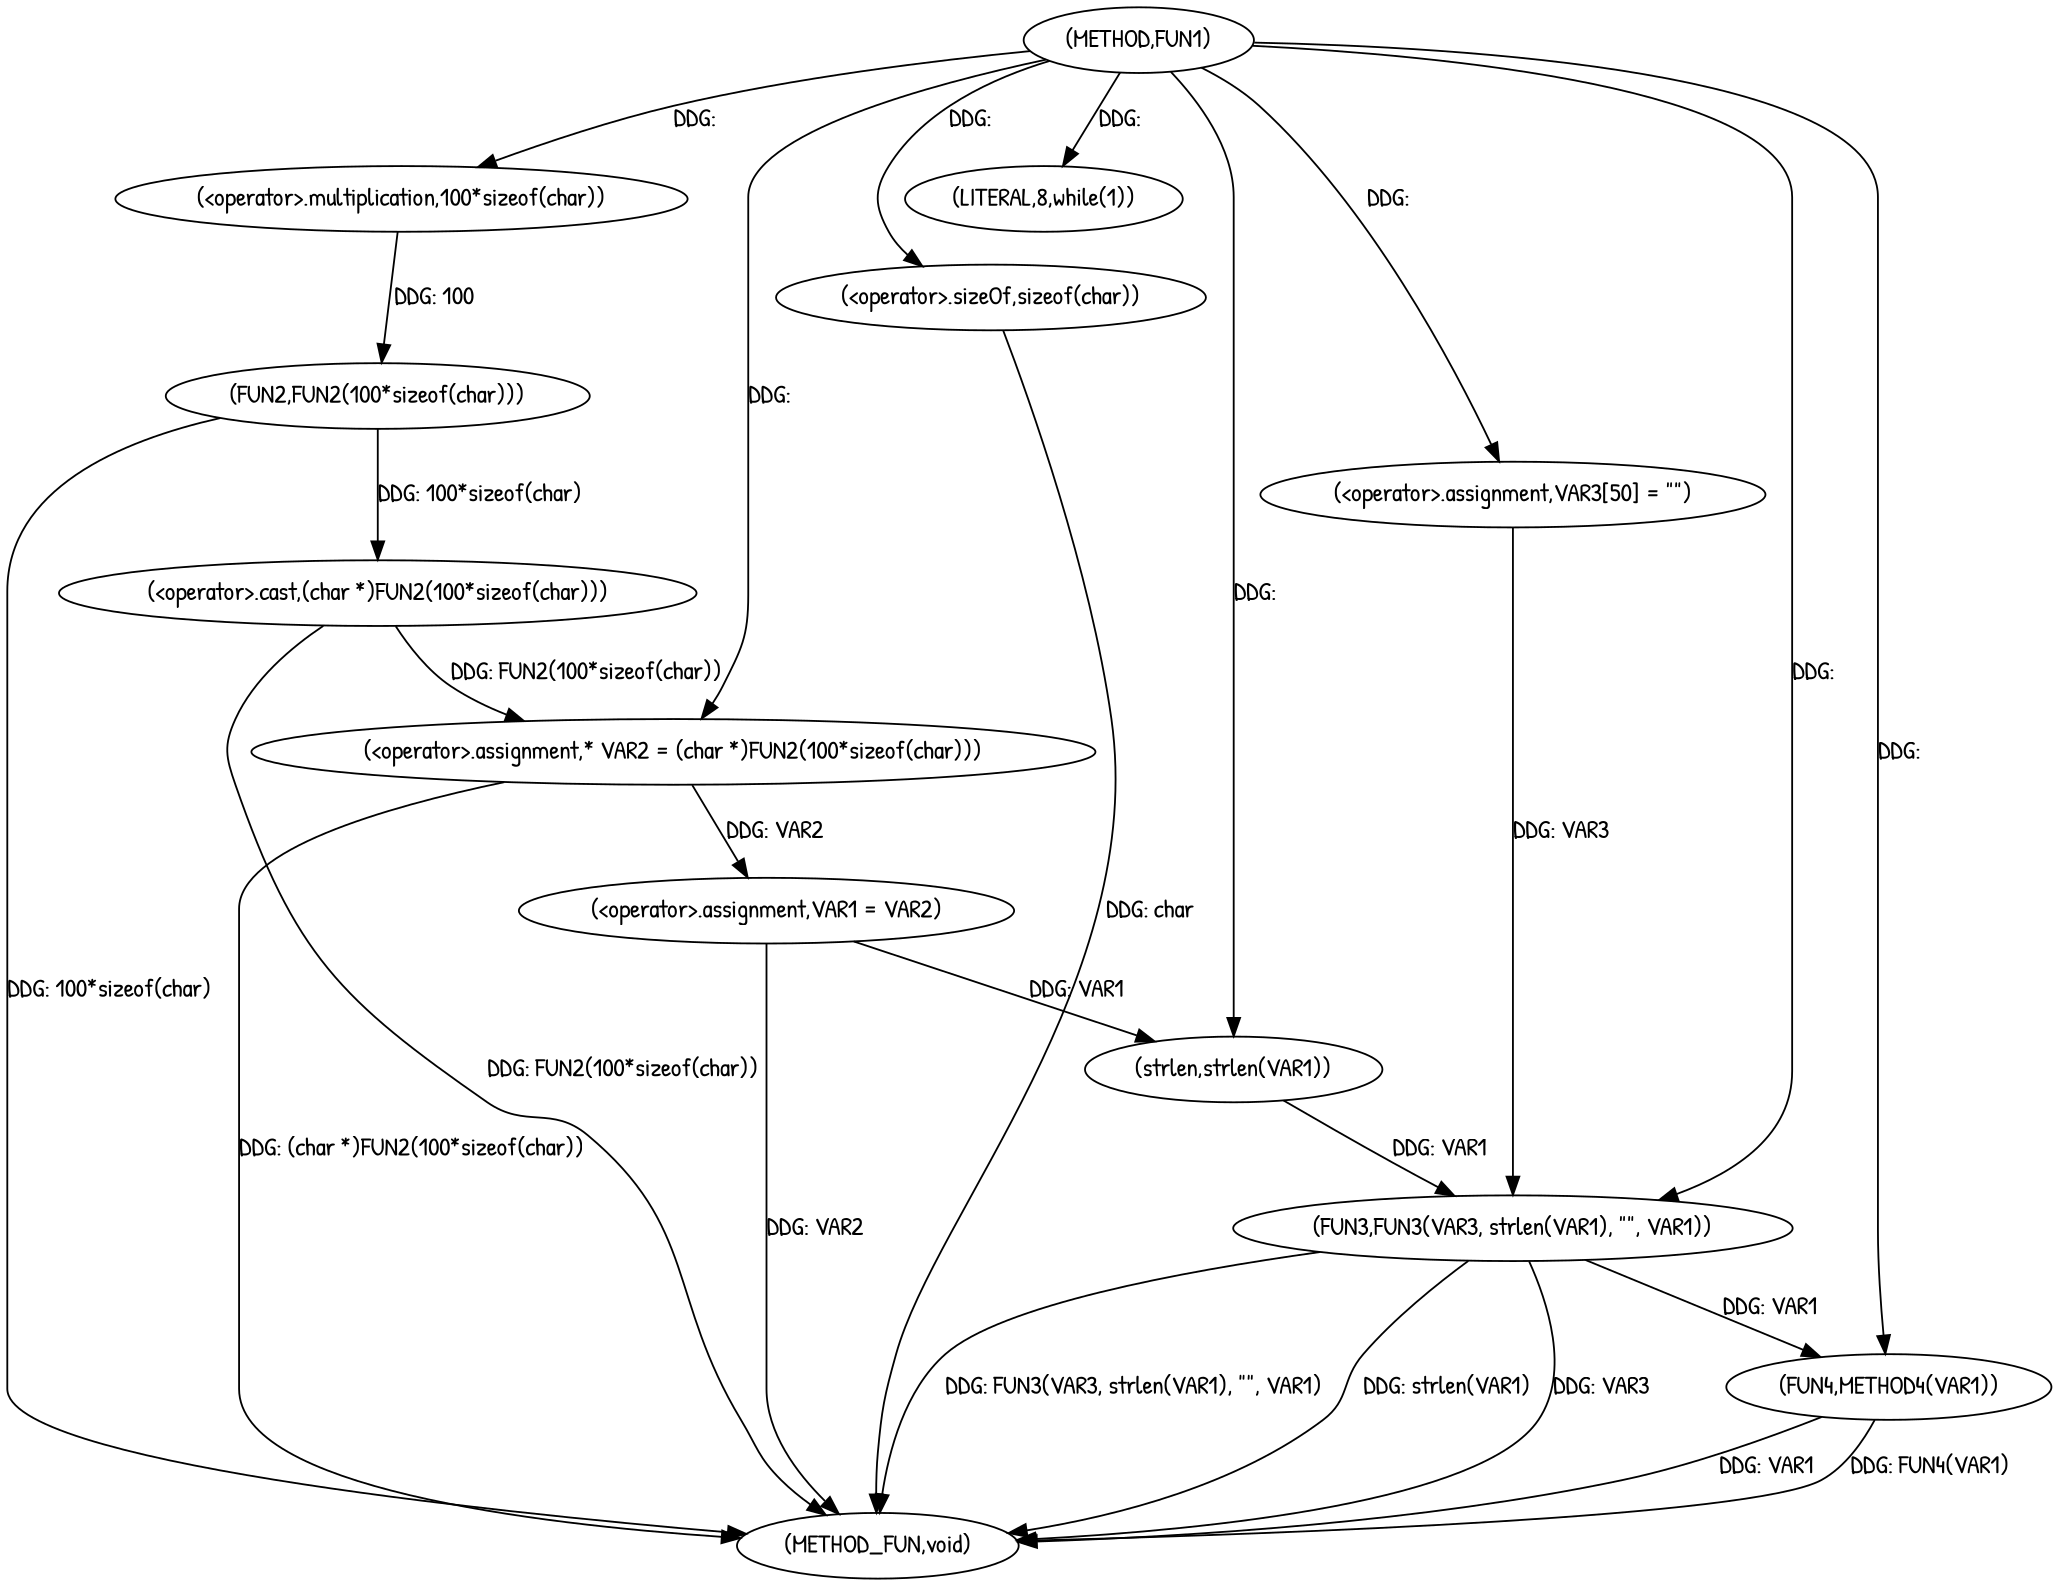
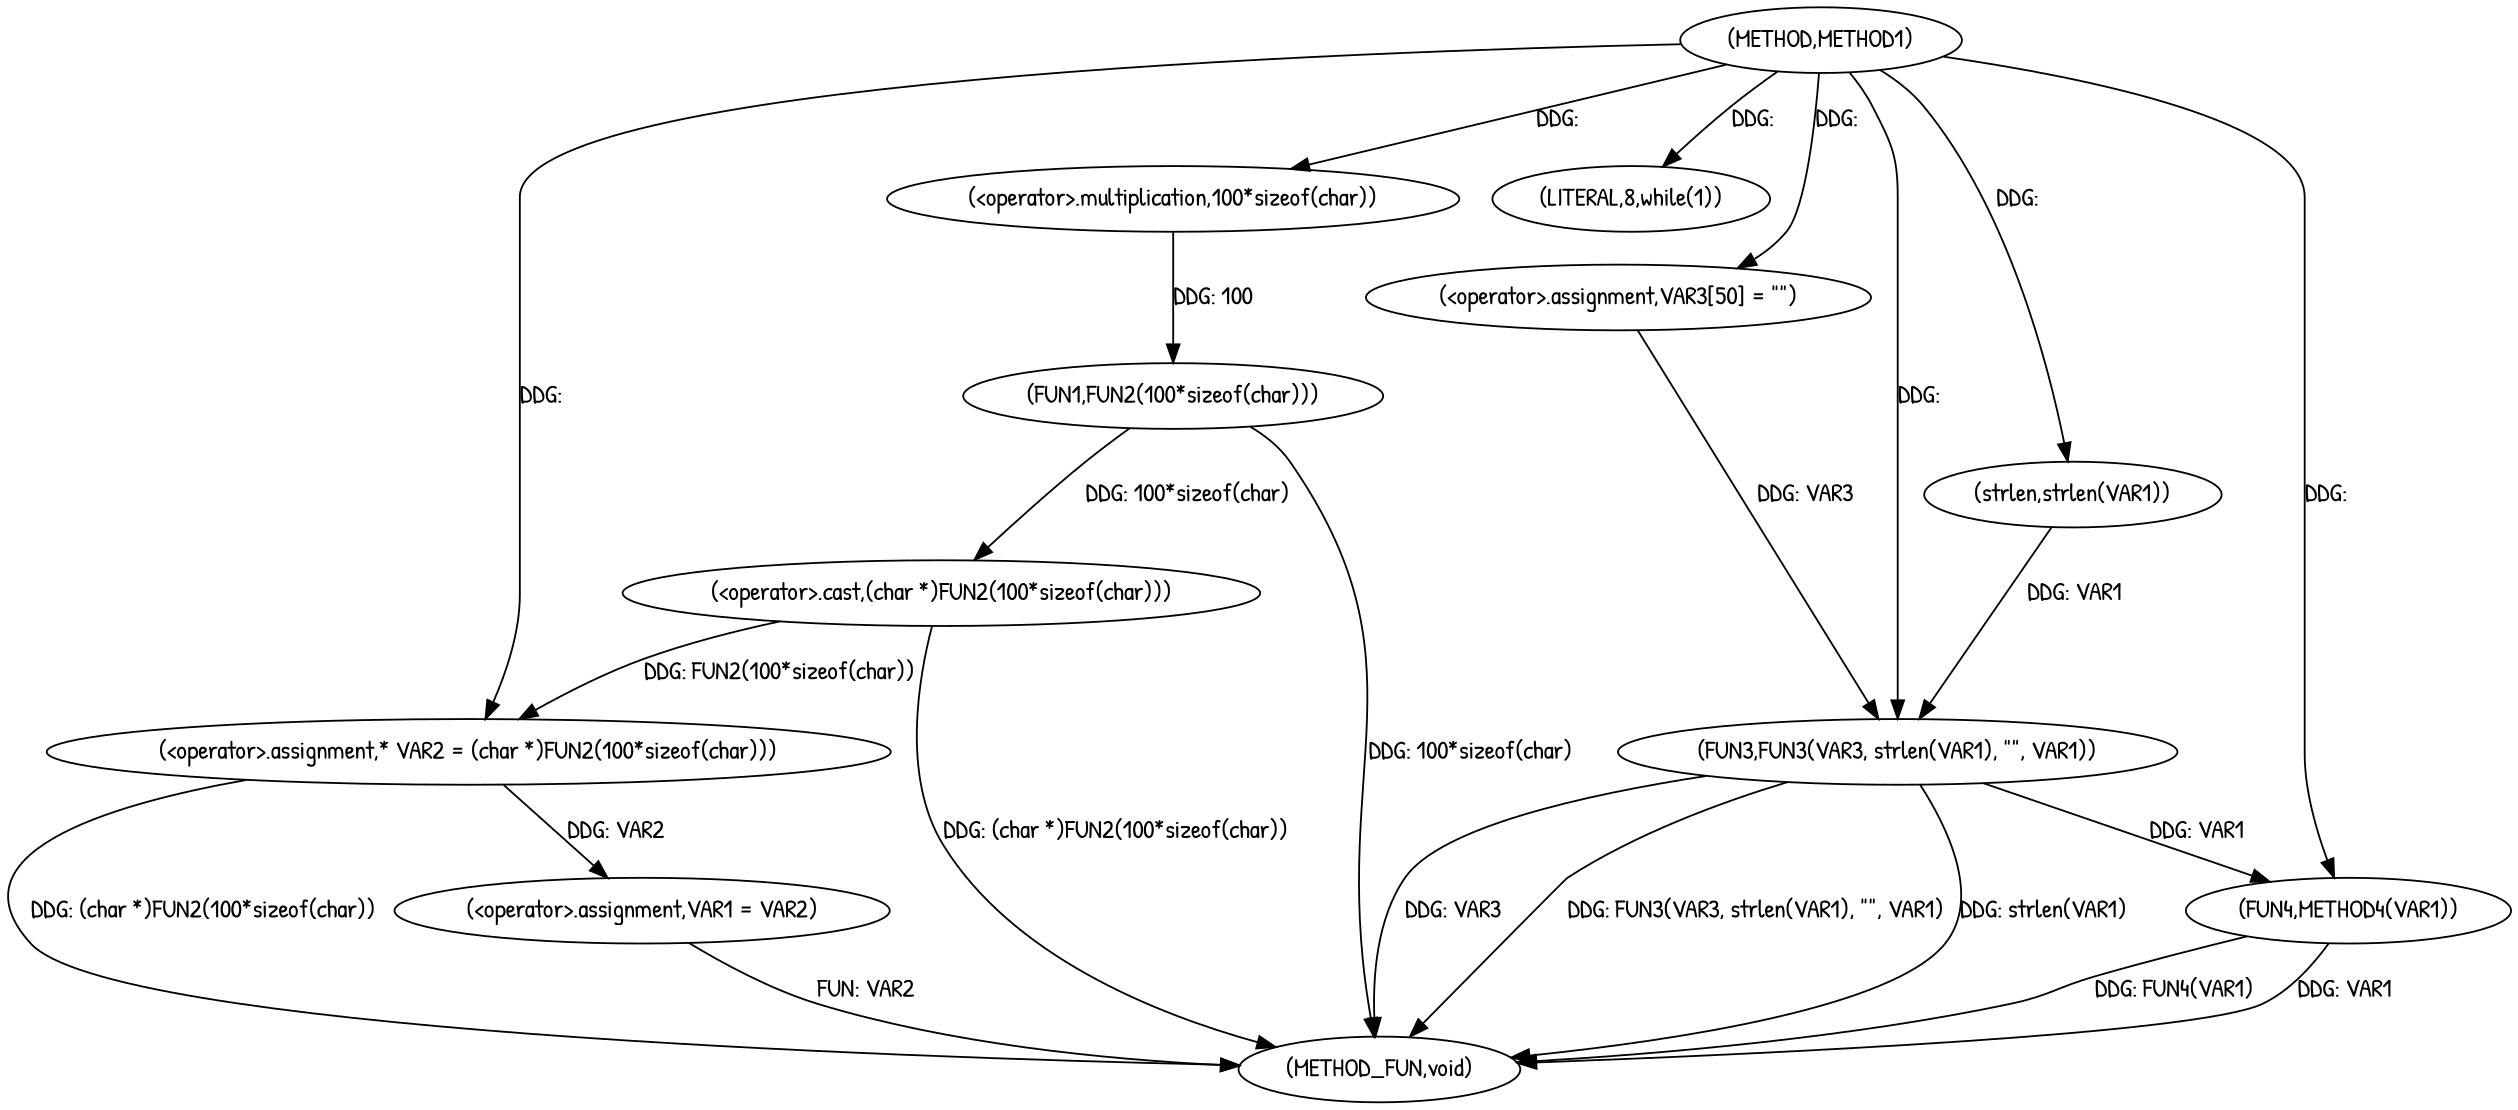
node "(METHOD,FUN1)": label "(METHOD,FUN1)" -> "(METHOD,METHOD1)"
node "(<operator>.sizeOf,sizeof(char))": removed
node "(FUN2,FUN2(100*sizeof(char)))": label "(FUN2,FUN2(100*sizeof(char)))" -> "(FUN1,FUN2(100*sizeof(char)))"
edge "(<operator>.assignment,VAR1 = VAR2)" -> "(strlen,strlen(VAR1))": removed, label "DDG: VAR1"
edge "(<operator>.cast,(char *)FUN2(100*sizeof(char)))" -> "(METHOD_FUN,void)": label "DDG: FUN2(100*sizeof(char))" -> "DDG: (char *)FUN2(100*sizeof(char))"
edge "(<operator>.assignment,VAR1 = VAR2)" -> "(METHOD_FUN,void)": label "DDG: VAR2" -> "FUN: VAR2"
